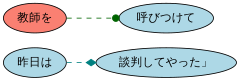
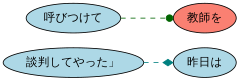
edge "教師を" -> "呼びつけて": reversed
edge "昨日は" -> "談判してやった」": reversed
